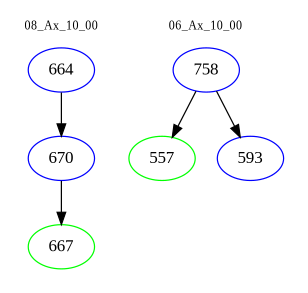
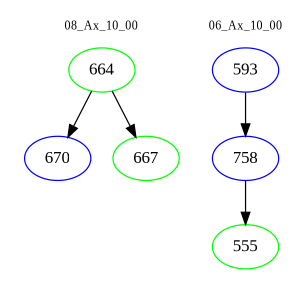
node "664": color blue -> green
edge "758" -> "593": reversed
node "557": label "557" -> "555"
edge "670" -> "667": now "664" -> "667"
